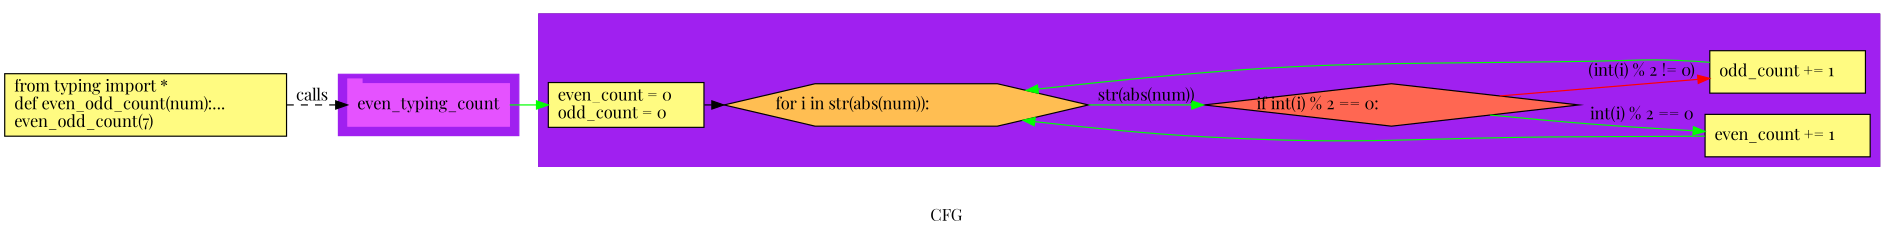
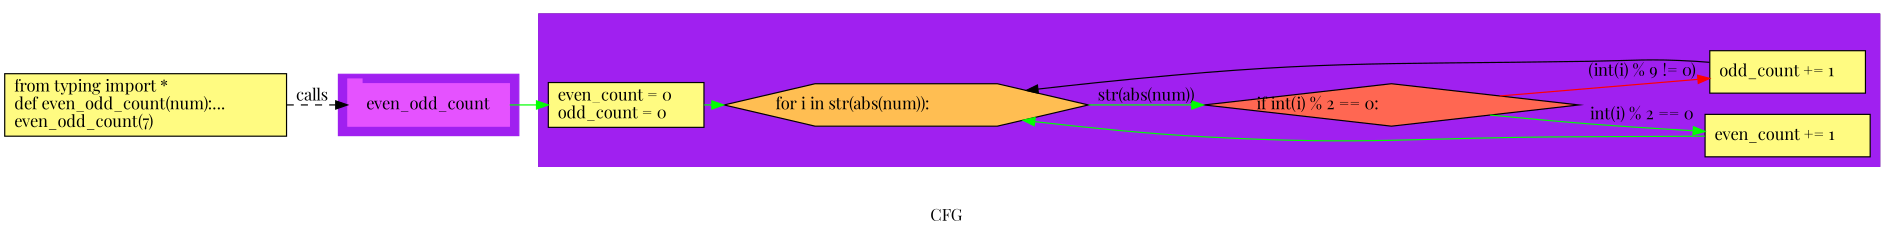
edge "odd_count += 1" -> "for i in str(abs(num)):": color green -> black
edge "if int(i) % 2 == 0:" -> "odd_count += 1": label "(int(i) % 2 != 0)" -> "(int(i) % 9 != 0)"
node "even_typing_count": label "even_typing_count" -> "even_odd_count"
edge "even_count = 0 odd_count = 0" -> "for i in str(abs(num)):": color black -> green
